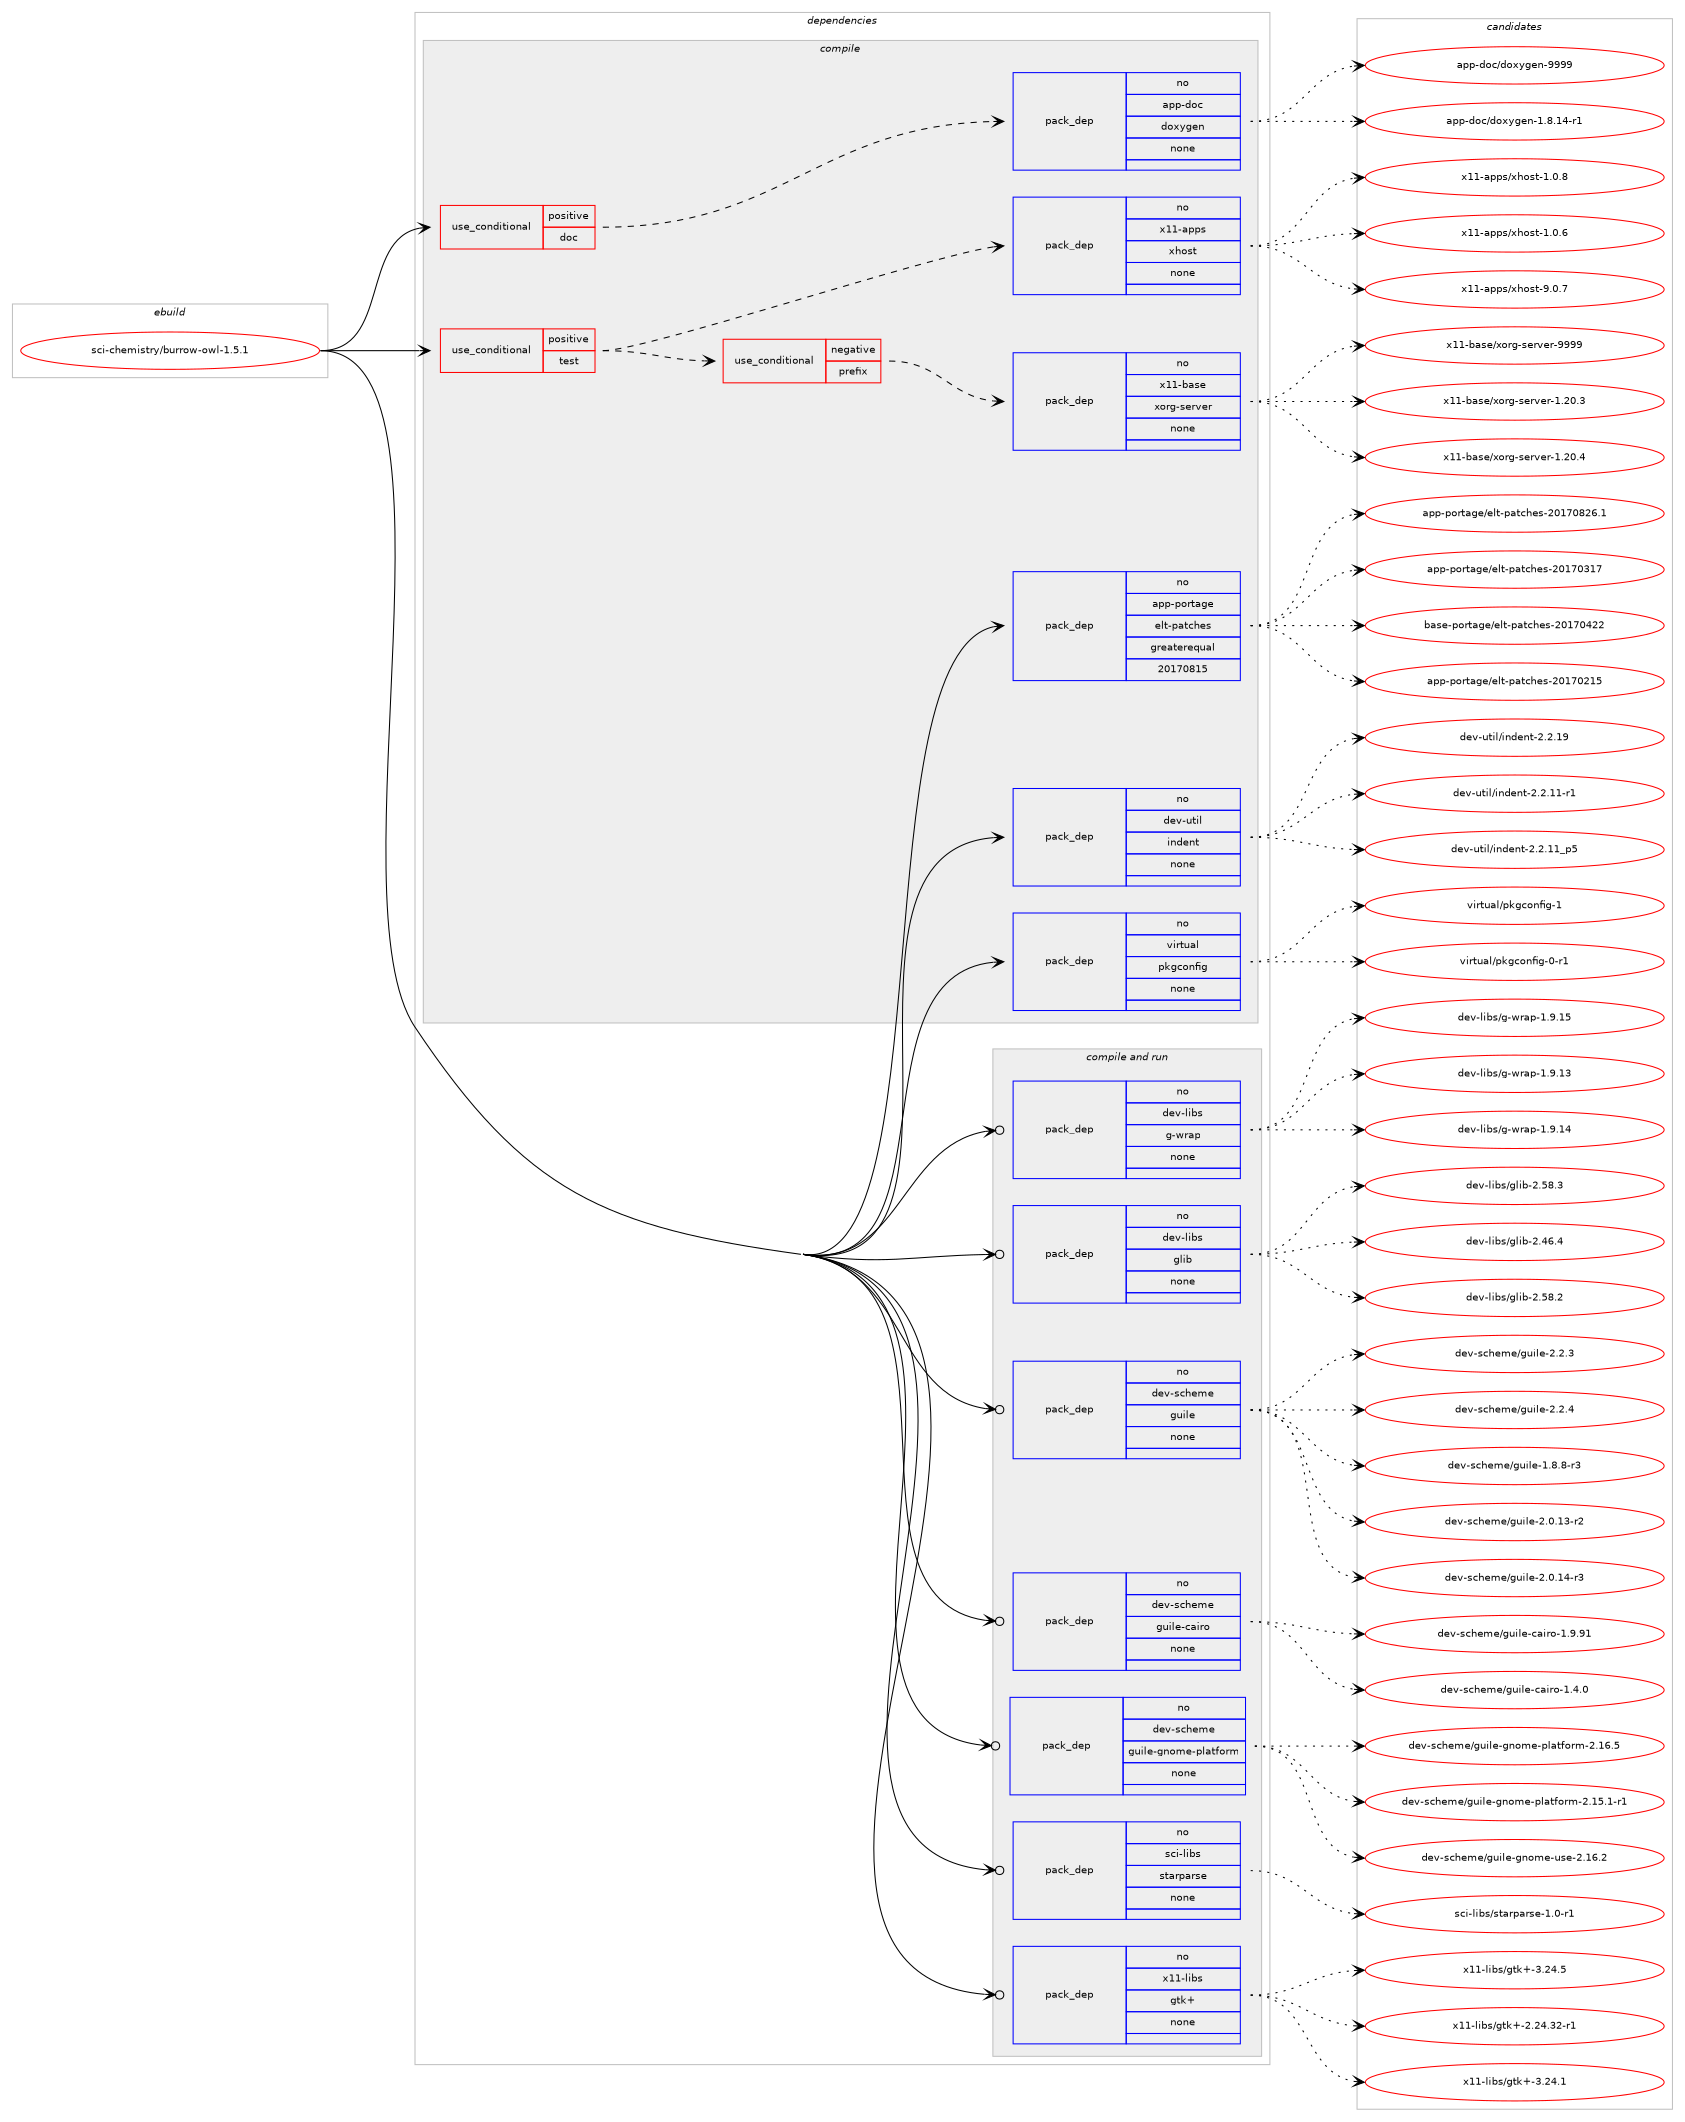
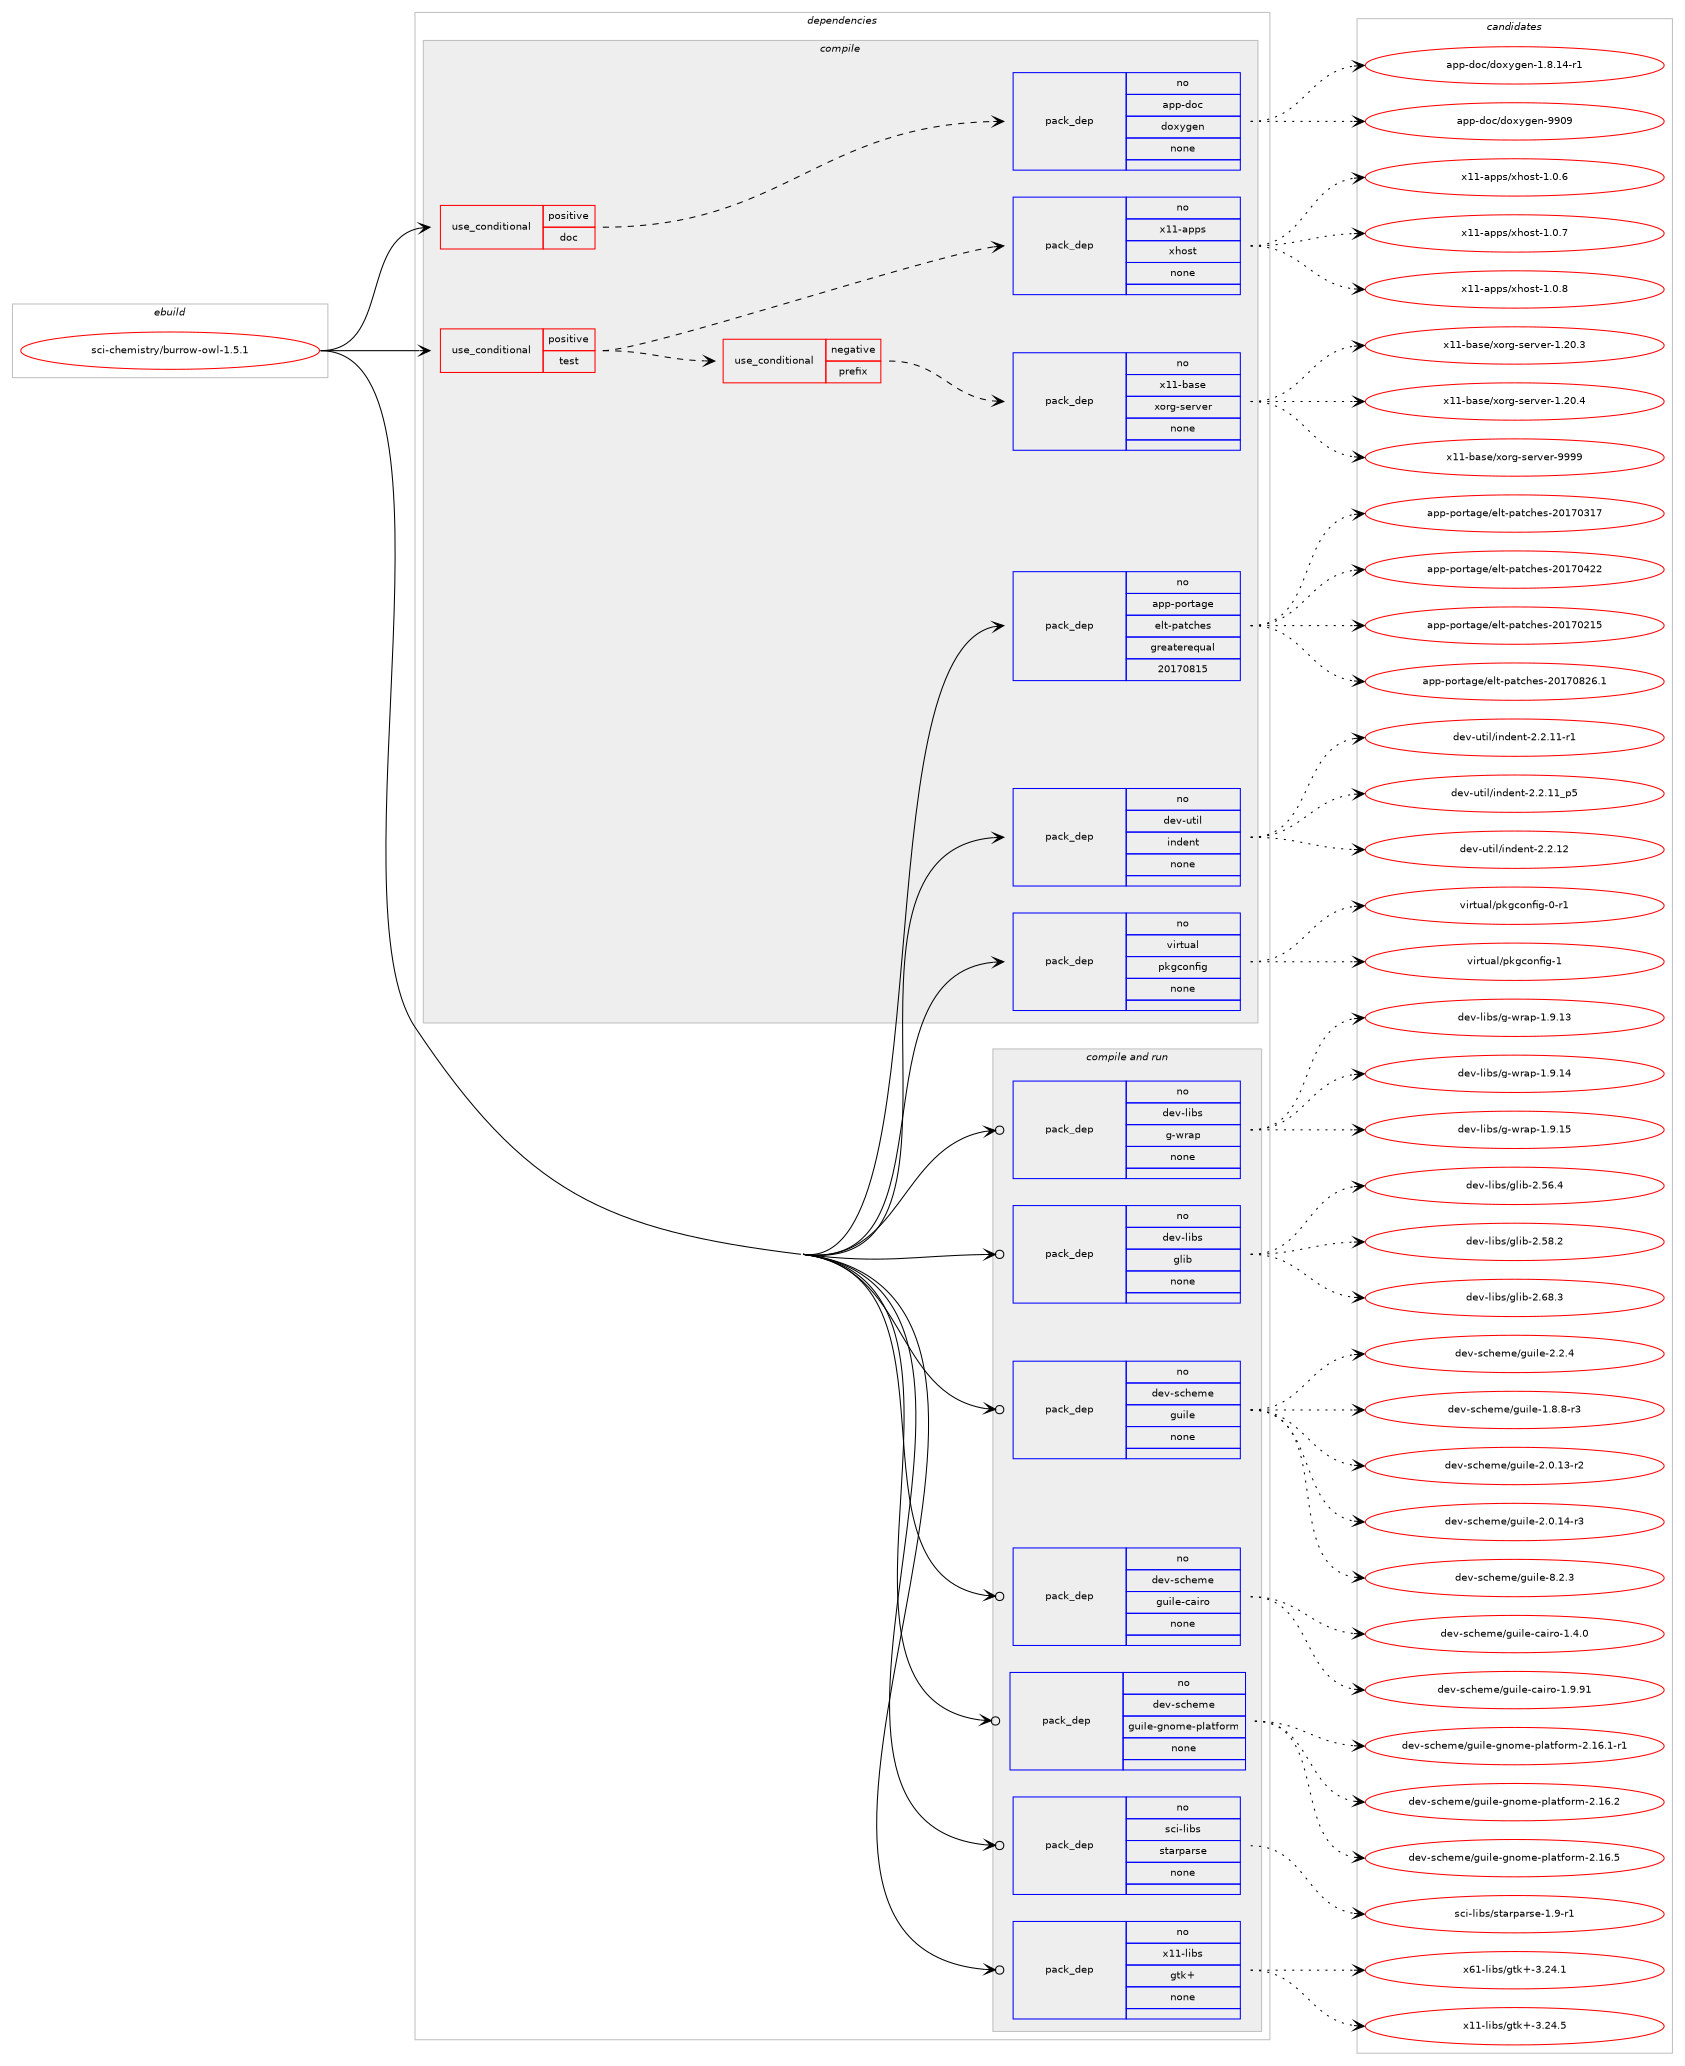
node "app-doc/doxygen-9999": label "app-doc/doxygen-9999" -> "app-doc/doxygen-9909"
node "x11-apps/xhost-9.0.7": label "x11-apps/xhost-9.0.7" -> "x11-apps/xhost-1.0.7"
node "base-portage/elt-patches-20170422": label "base-portage/elt-patches-20170422" -> "app-portage/elt-patches-20170422"
node "dev-util/indent-2.2.19": label "dev-util/indent-2.2.19" -> "dev-util/indent-2.2.12"
node "dev-libs/glib-2.58.3": label "dev-libs/glib-2.58.3" -> "dev-libs/glib-2.68.3"
node "dev-libs/glib-2.46.4": label "dev-libs/glib-2.46.4" -> "dev-libs/glib-2.56.4"
node "dev-scheme/guile-2.2.3": label "dev-scheme/guile-2.2.3" -> "dev-scheme/guile-8.2.3"
node "dev-scheme/guile-gnome-platform-2.15.1-r1": label "dev-scheme/guile-gnome-platform-2.15.1-r1" -> "dev-scheme/guile-gnome-platform-2.16.1-r1"
node "dev-scheme/guile-gnome-use-2.16.2": label "dev-scheme/guile-gnome-use-2.16.2" -> "dev-scheme/guile-gnome-platform-2.16.2"
node "sci-libs/starparse-1.0-r1": label "sci-libs/starparse-1.0-r1" -> "sci-libs/starparse-1.9-r1"
node "x11-libs/gtk+-2.24.32-r1": removed
node "x11-libs/gtk+-3.24.1": label "x11-libs/gtk+-3.24.1" -> "x61-libs/gtk+-3.24.1"
